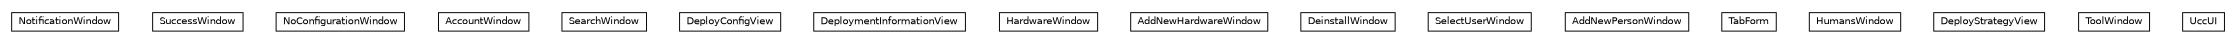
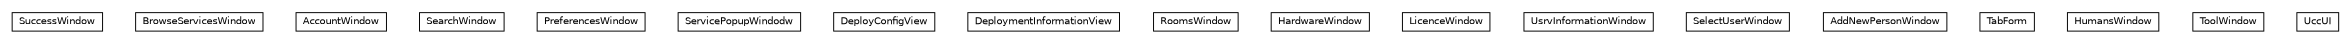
node "NotificationWindow": removed
node "BrowseServicesWindow": added
node "NoConfigurationWindow": removed
node "PreferencesWindow": added
node "ServicePopupWindodw": added
node "RoomsWindow": added
node "AddNewHardwareWindow": removed
node "DeinstallWindow": removed
node "LicenceWindow": added
node "UsrvInformationWindow": added
node "DeployStrategyView": removed
